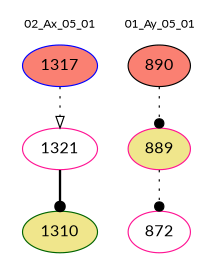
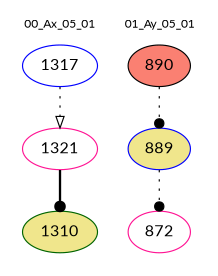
cluster "02_Ax_05_01": label "02_Ax_05_01" -> "00_Ax_05_01"
node "1317": fillcolor salmon -> white
node "889": color deeppink -> blue
